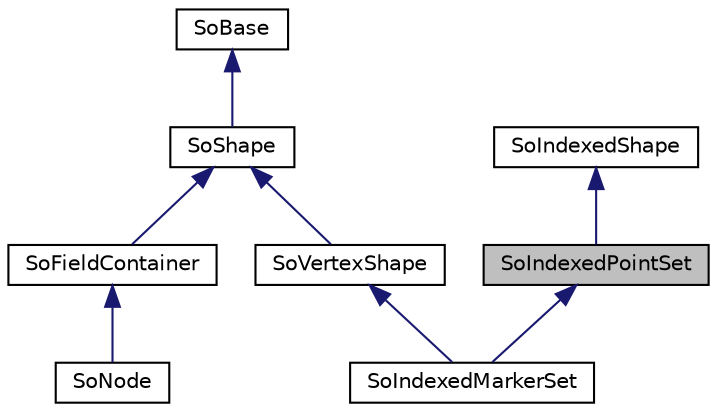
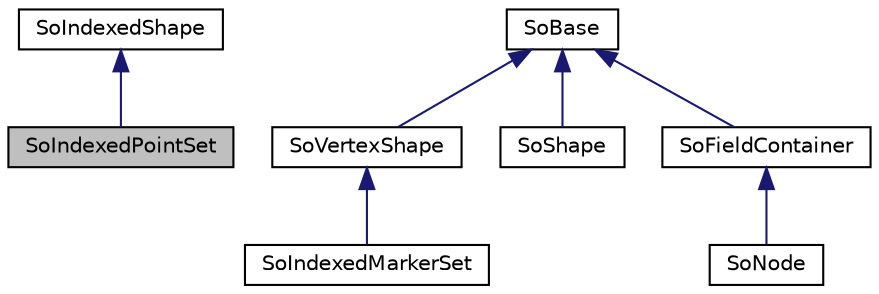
edge "SoFieldContainer" -> "SoShape": now "SoFieldContainer" -> "SoBase"
edge "SoVertexShape" -> "SoShape": now "SoVertexShape" -> "SoBase"
edge "SoIndexedMarkerSet" -> "SoIndexedPointSet": removed
